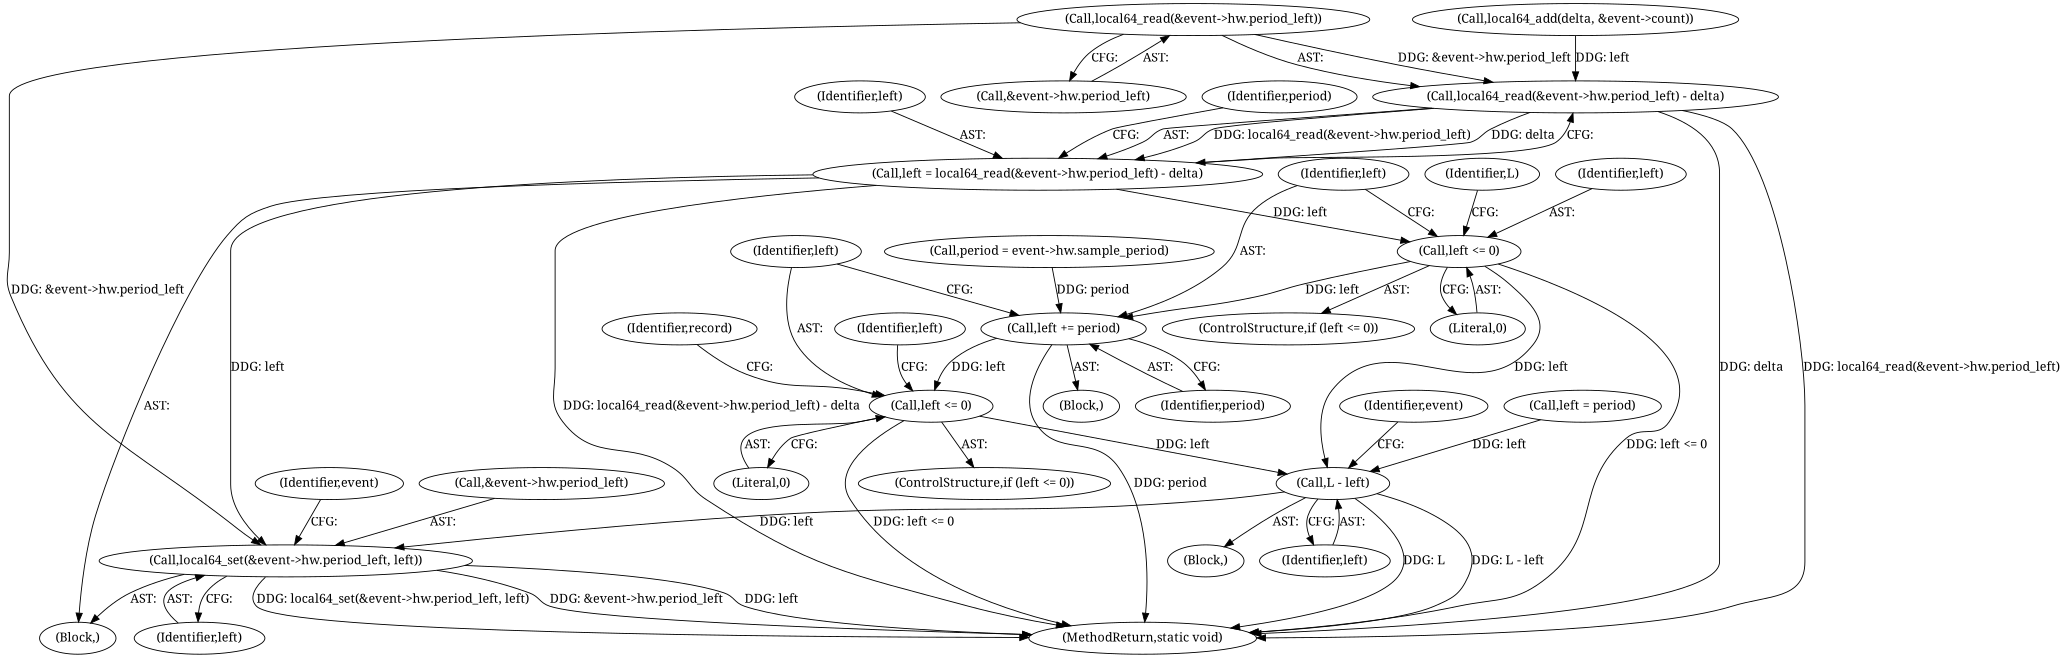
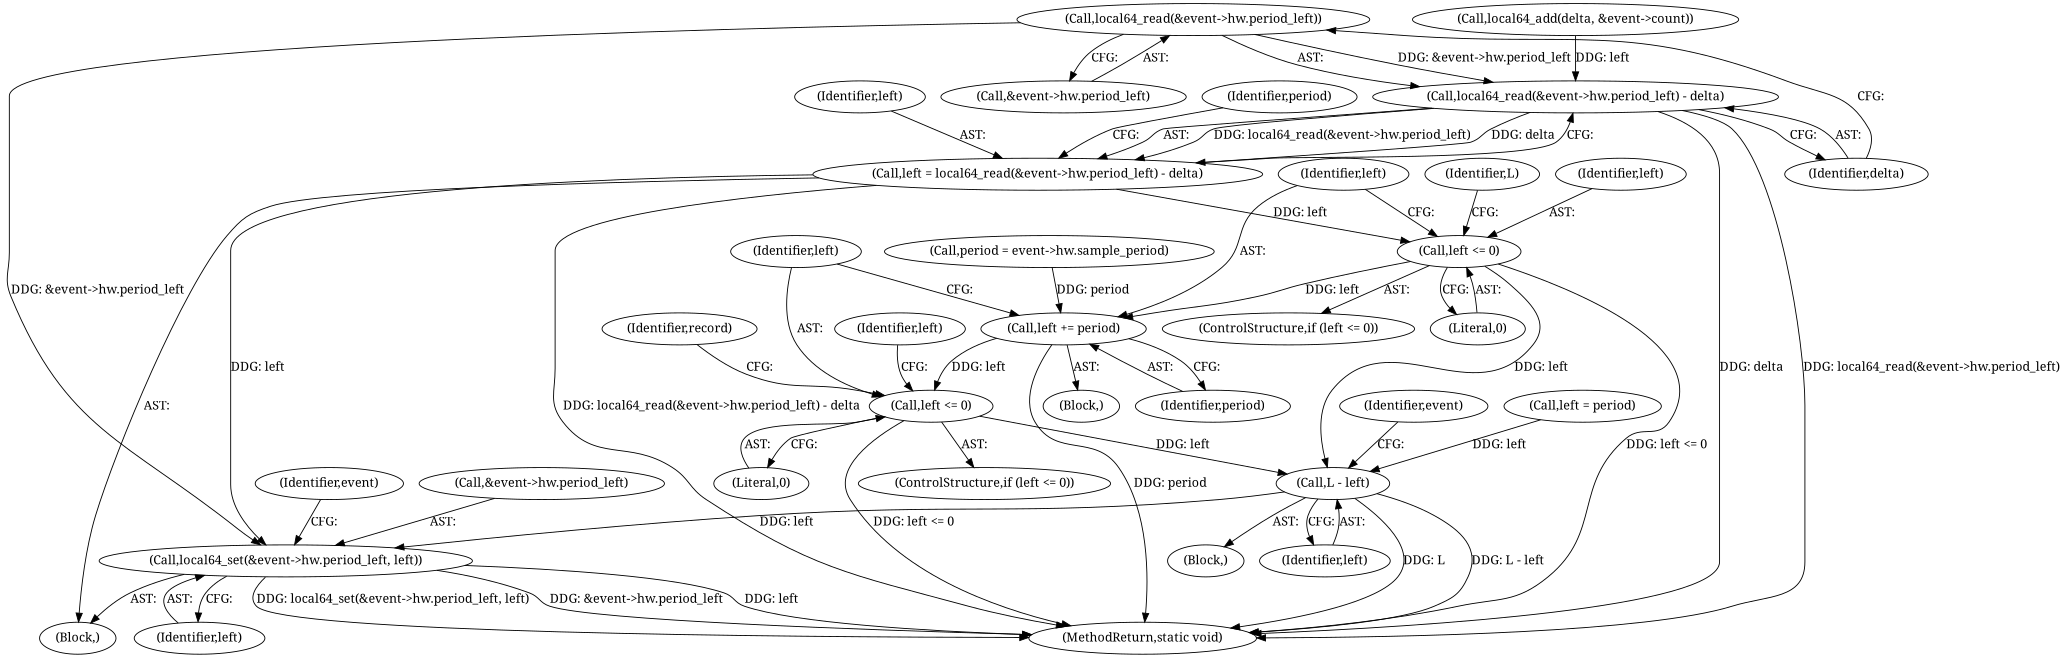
node "(Identifier,delta)": added
